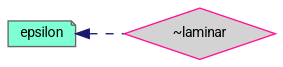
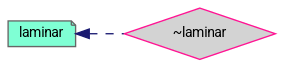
node "epsilon": label "epsilon" -> "laminar"
